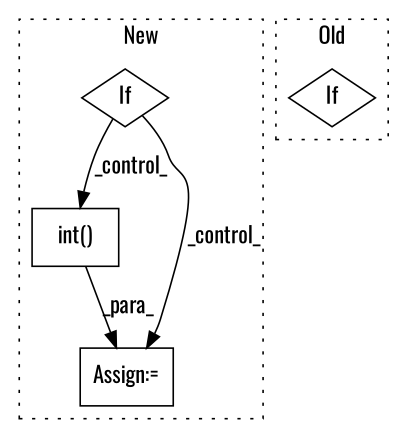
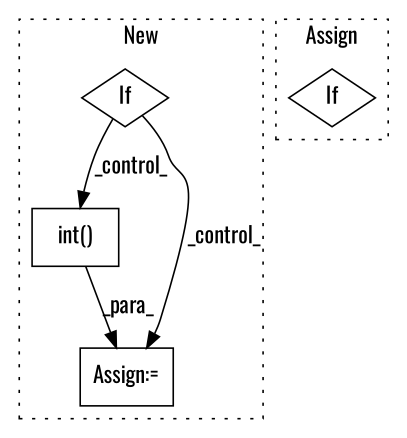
cluster "Old": label "Old" -> "Assign"
